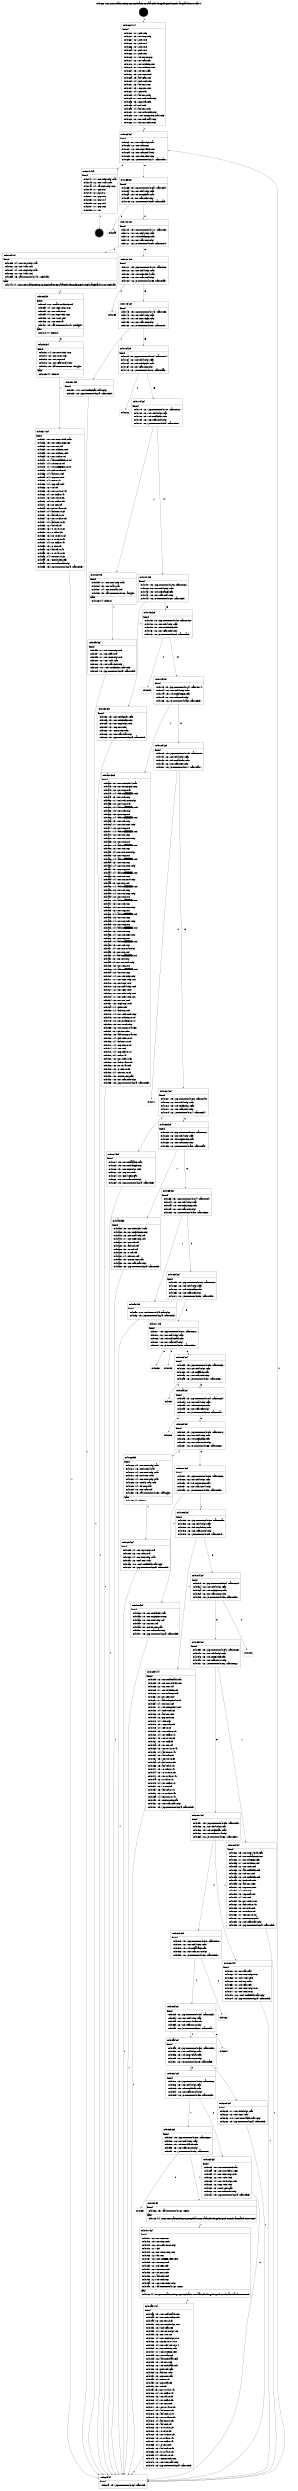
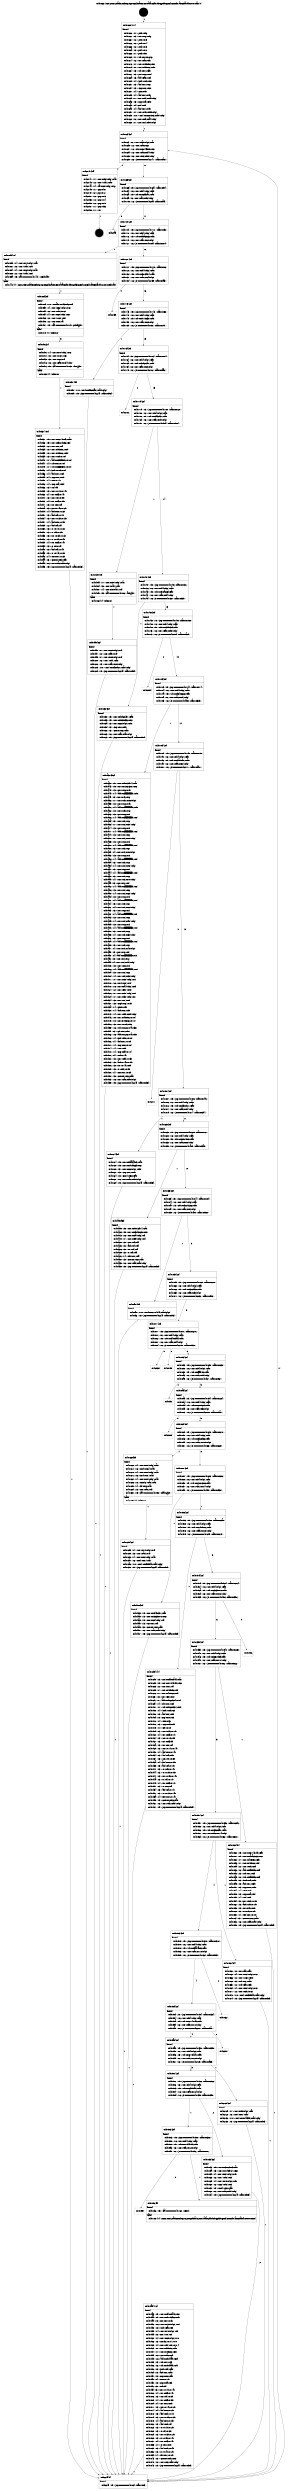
node "0x401d71 [52]": removed
